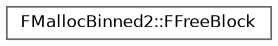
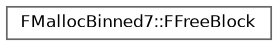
node "FMallocBinned2::FFreeBlock": label "FMallocBinned2::FFreeBlock" -> "FMallocBinned7::FFreeBlock"
